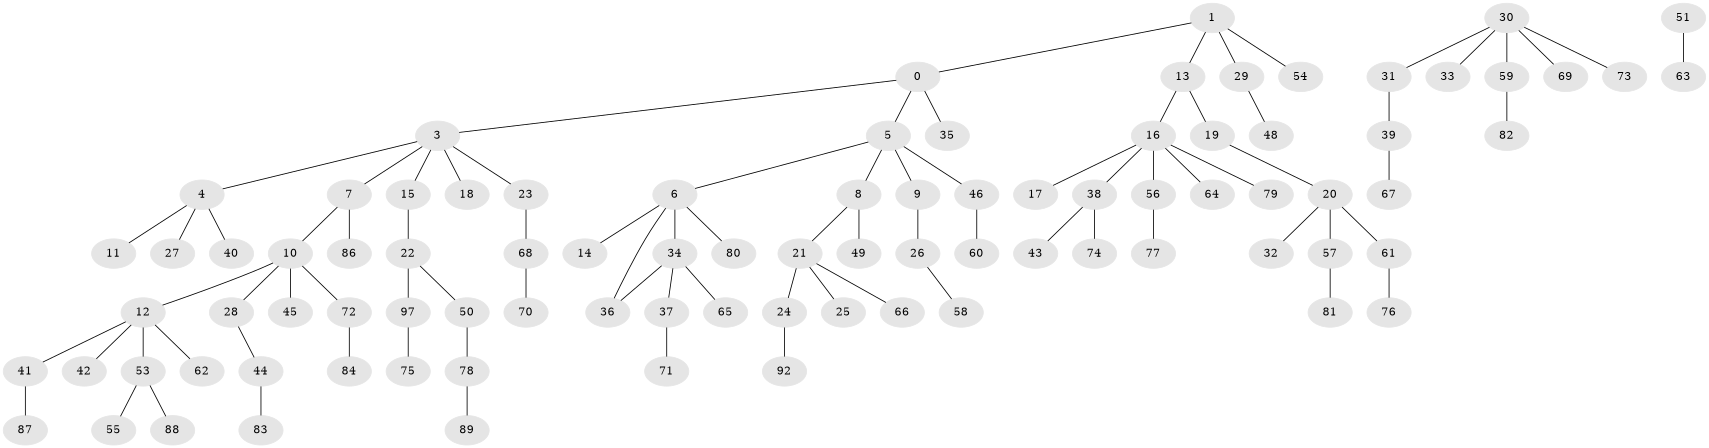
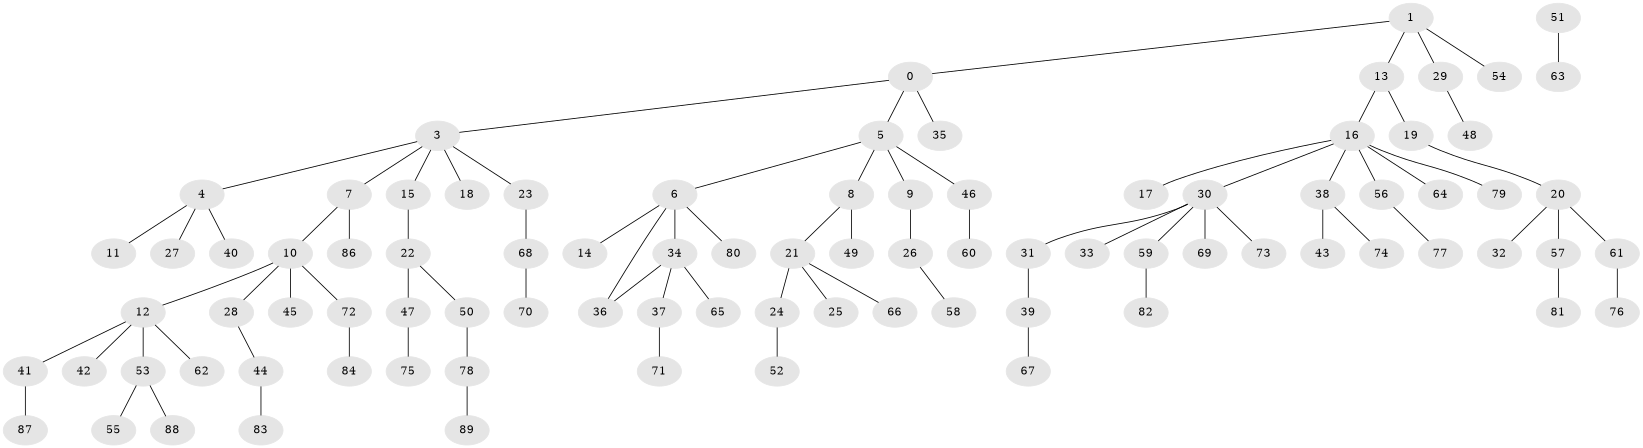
edge "16" -- "30": added
node "97": label "97" -> "47"
node "92": label "92" -> "52"
